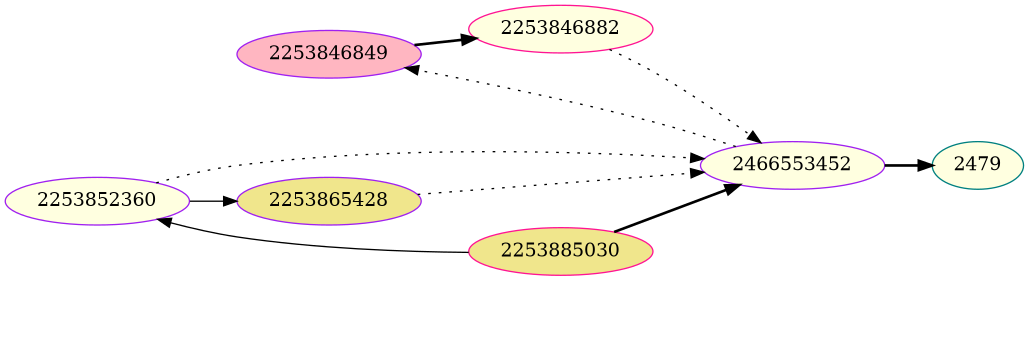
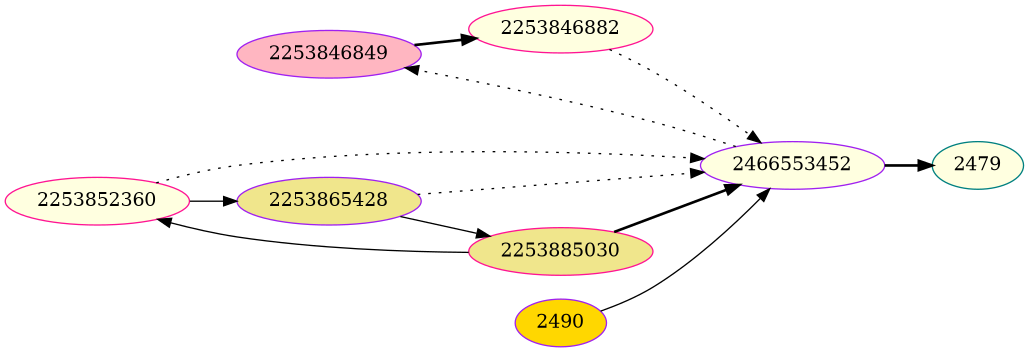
node "2253852360": color purple -> deeppink
edge "2253865428" -> "2253885030": added
node "2490": added
